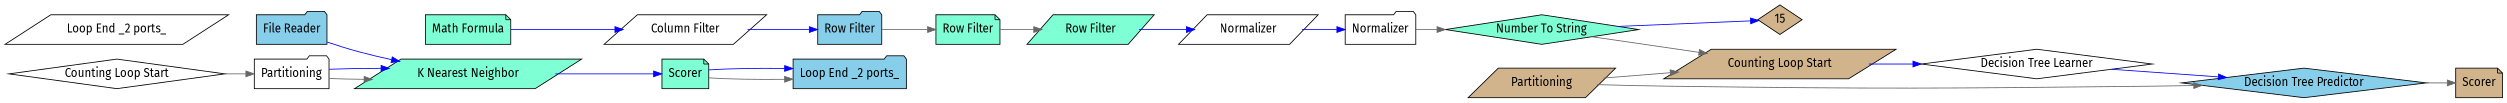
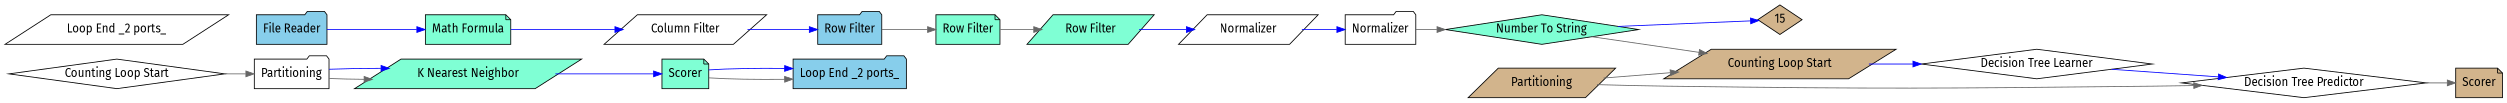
edge "File Reader" -> "K Nearest Neighbor": now "File Reader" -> "Math Formula"
node "Decision Tree Predictor": fillcolor skyblue -> white
